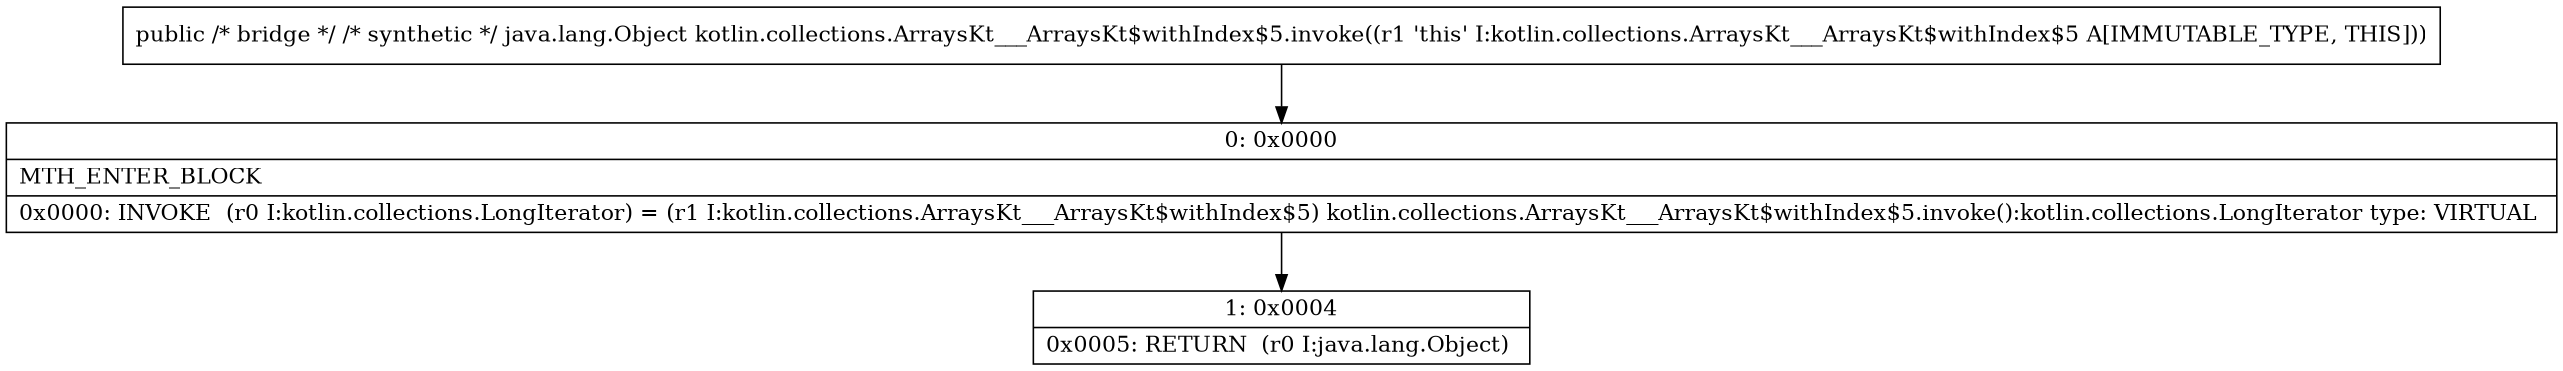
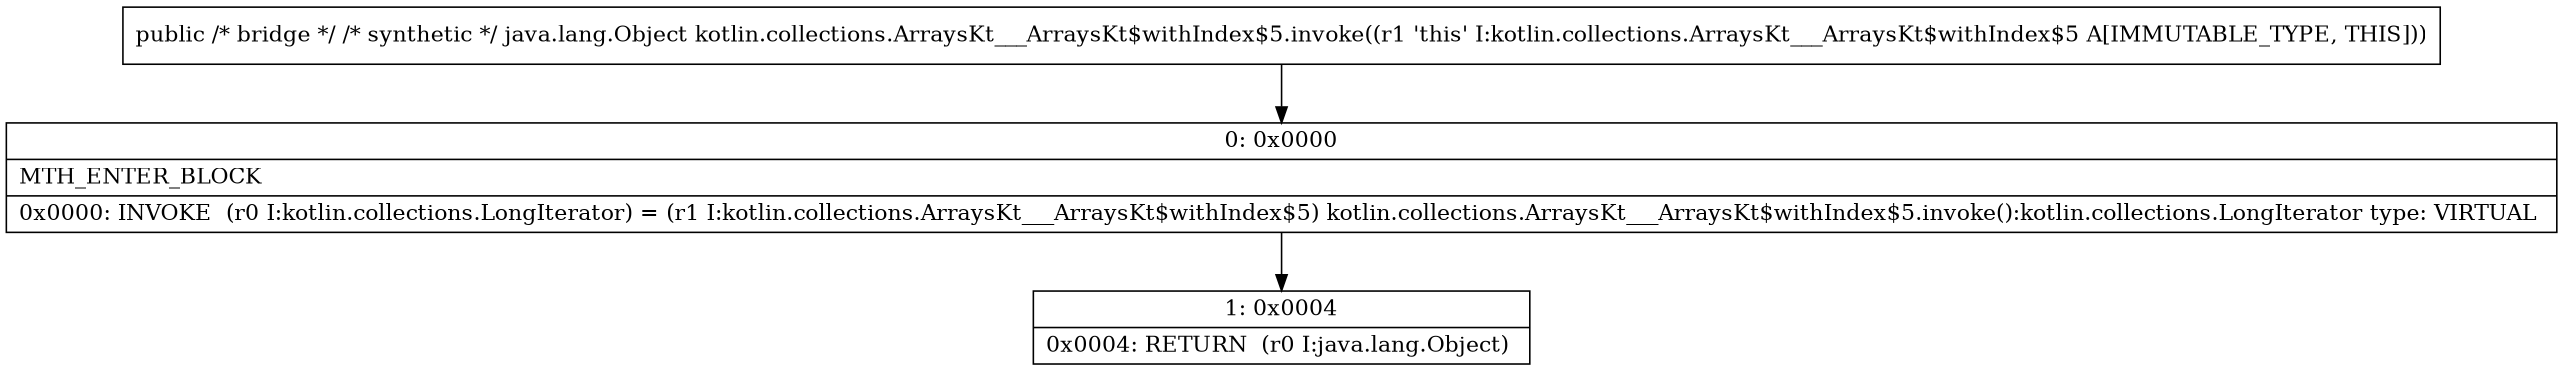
node "1: 0x0004": text "0x0005: RETURN  (r0 I:java.lang.Object)" -> "0x0004: RETURN  (r0 I:java.lang.Object)"
